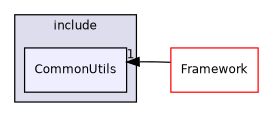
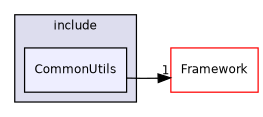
edge "Framework" -> "CommonUtils": reversed
